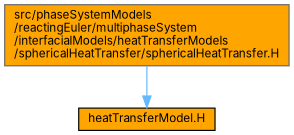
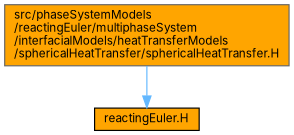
node "heatTransferModel.H": label "heatTransferModel.H" -> "reactingEuler.H"
